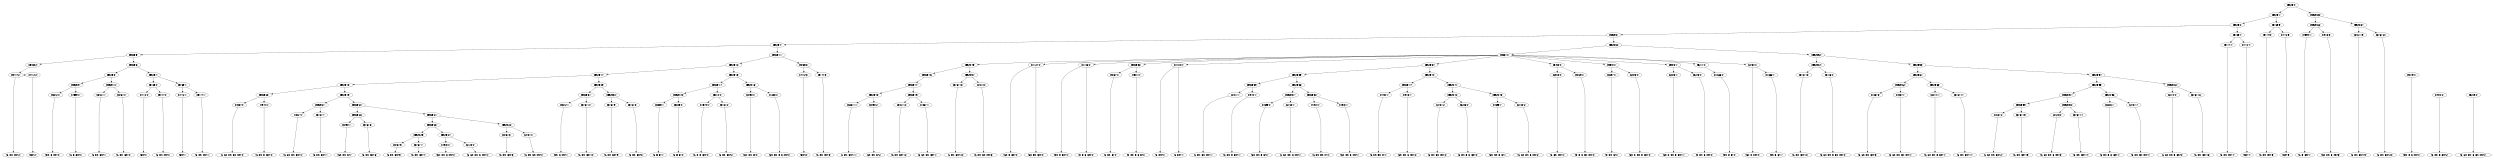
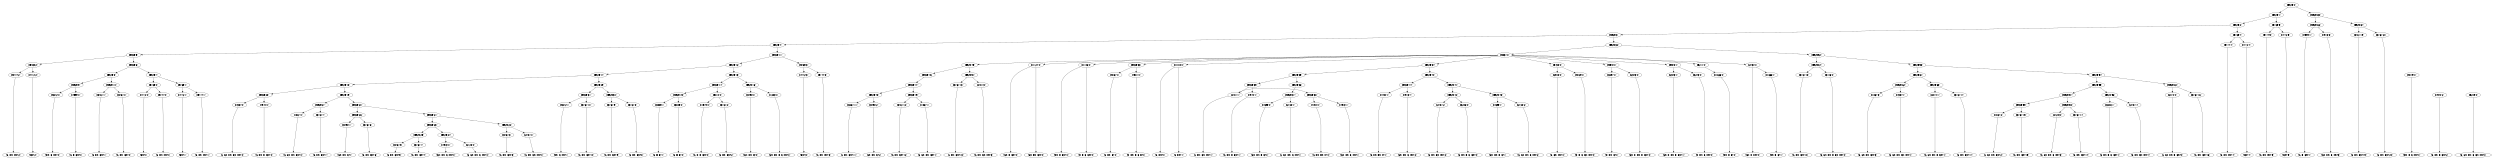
edge "L5744(2)" -> "L4772(2)": now "L5765(2)" -> "L4772(2)"
edge "L5925(36)" -> "L5925(38)": now "L2781(1)" -> "L5925(38)"
